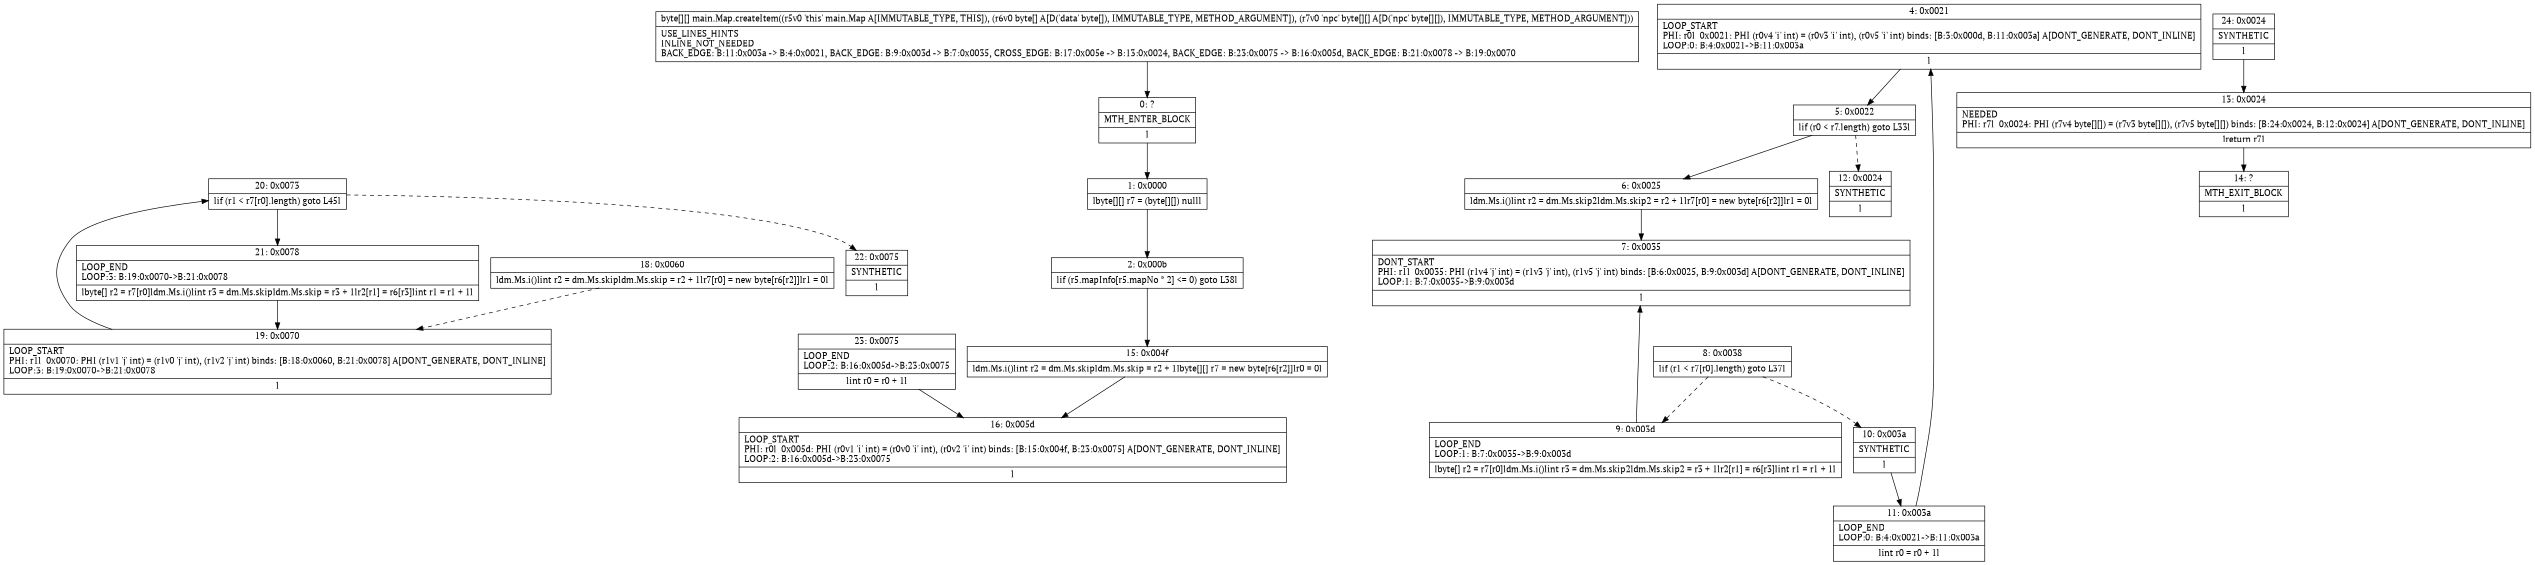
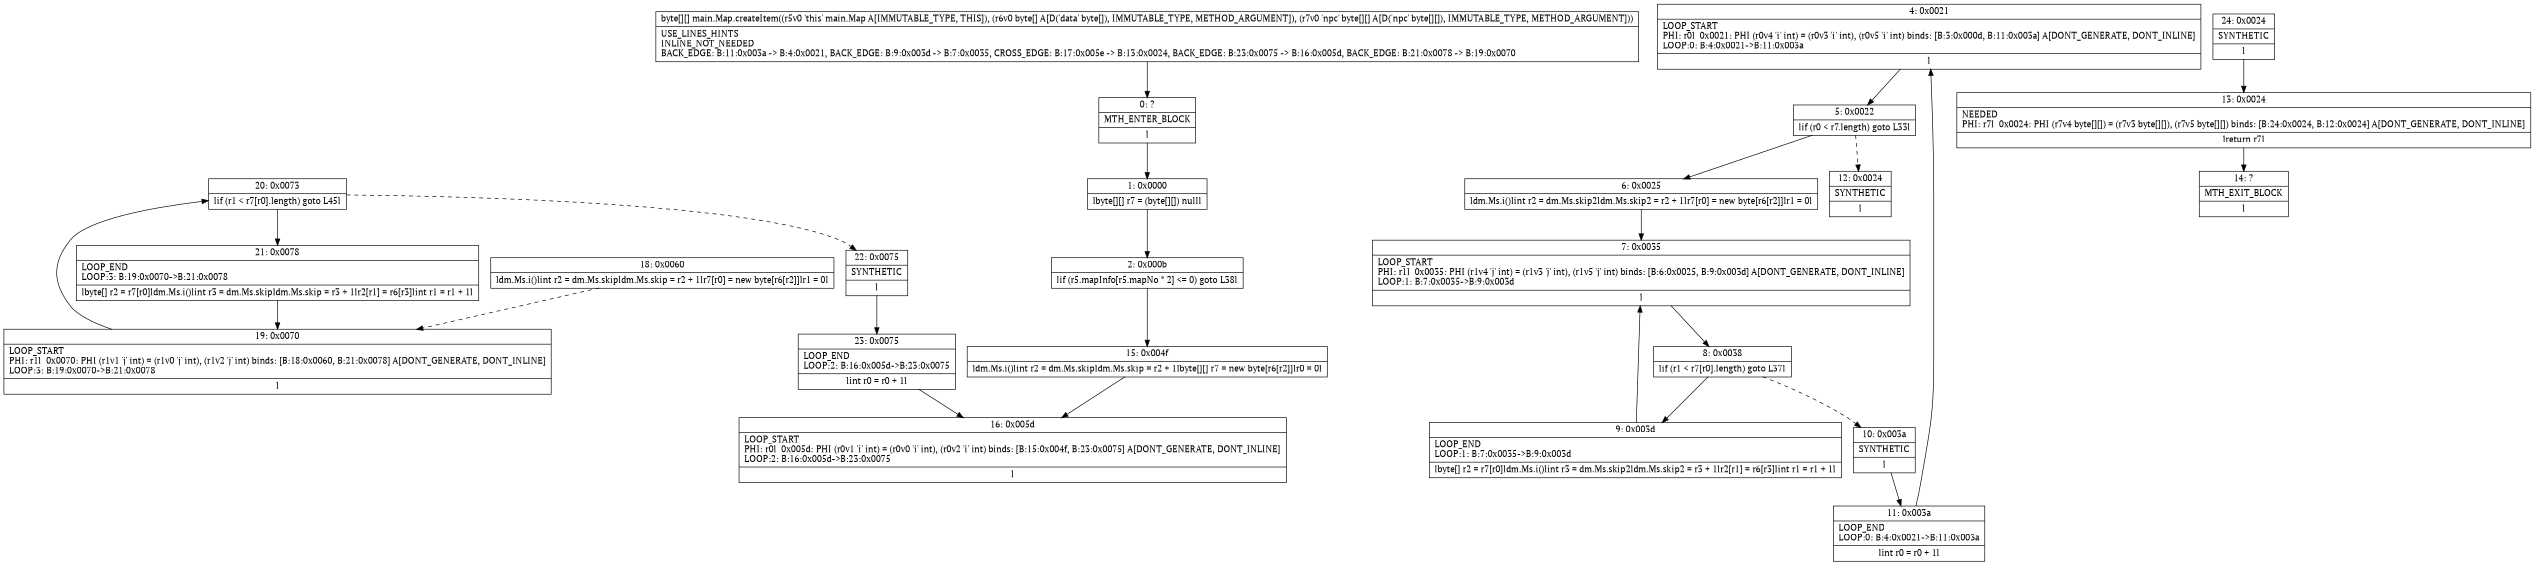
node "7: 0x0035": text "DONT_START" -> "LOOP_START"
edge "22: 0x0075" -> "23: 0x0075": added
edge "7: 0x0035" -> "8: 0x0038": added
edge "8: 0x0038" -> "9: 0x003d": style dashed -> solid
